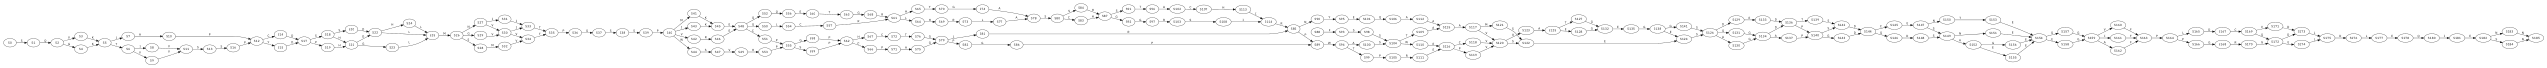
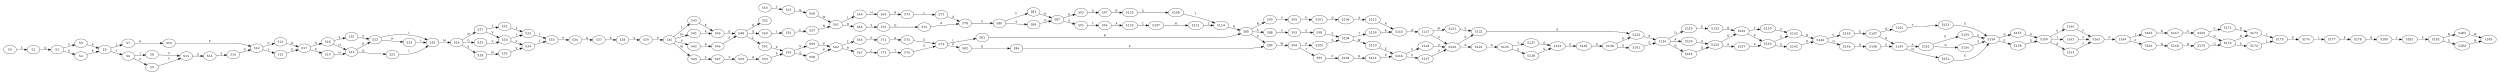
node "S56": removed
edge "S85" -> "S88": added, label "A"
